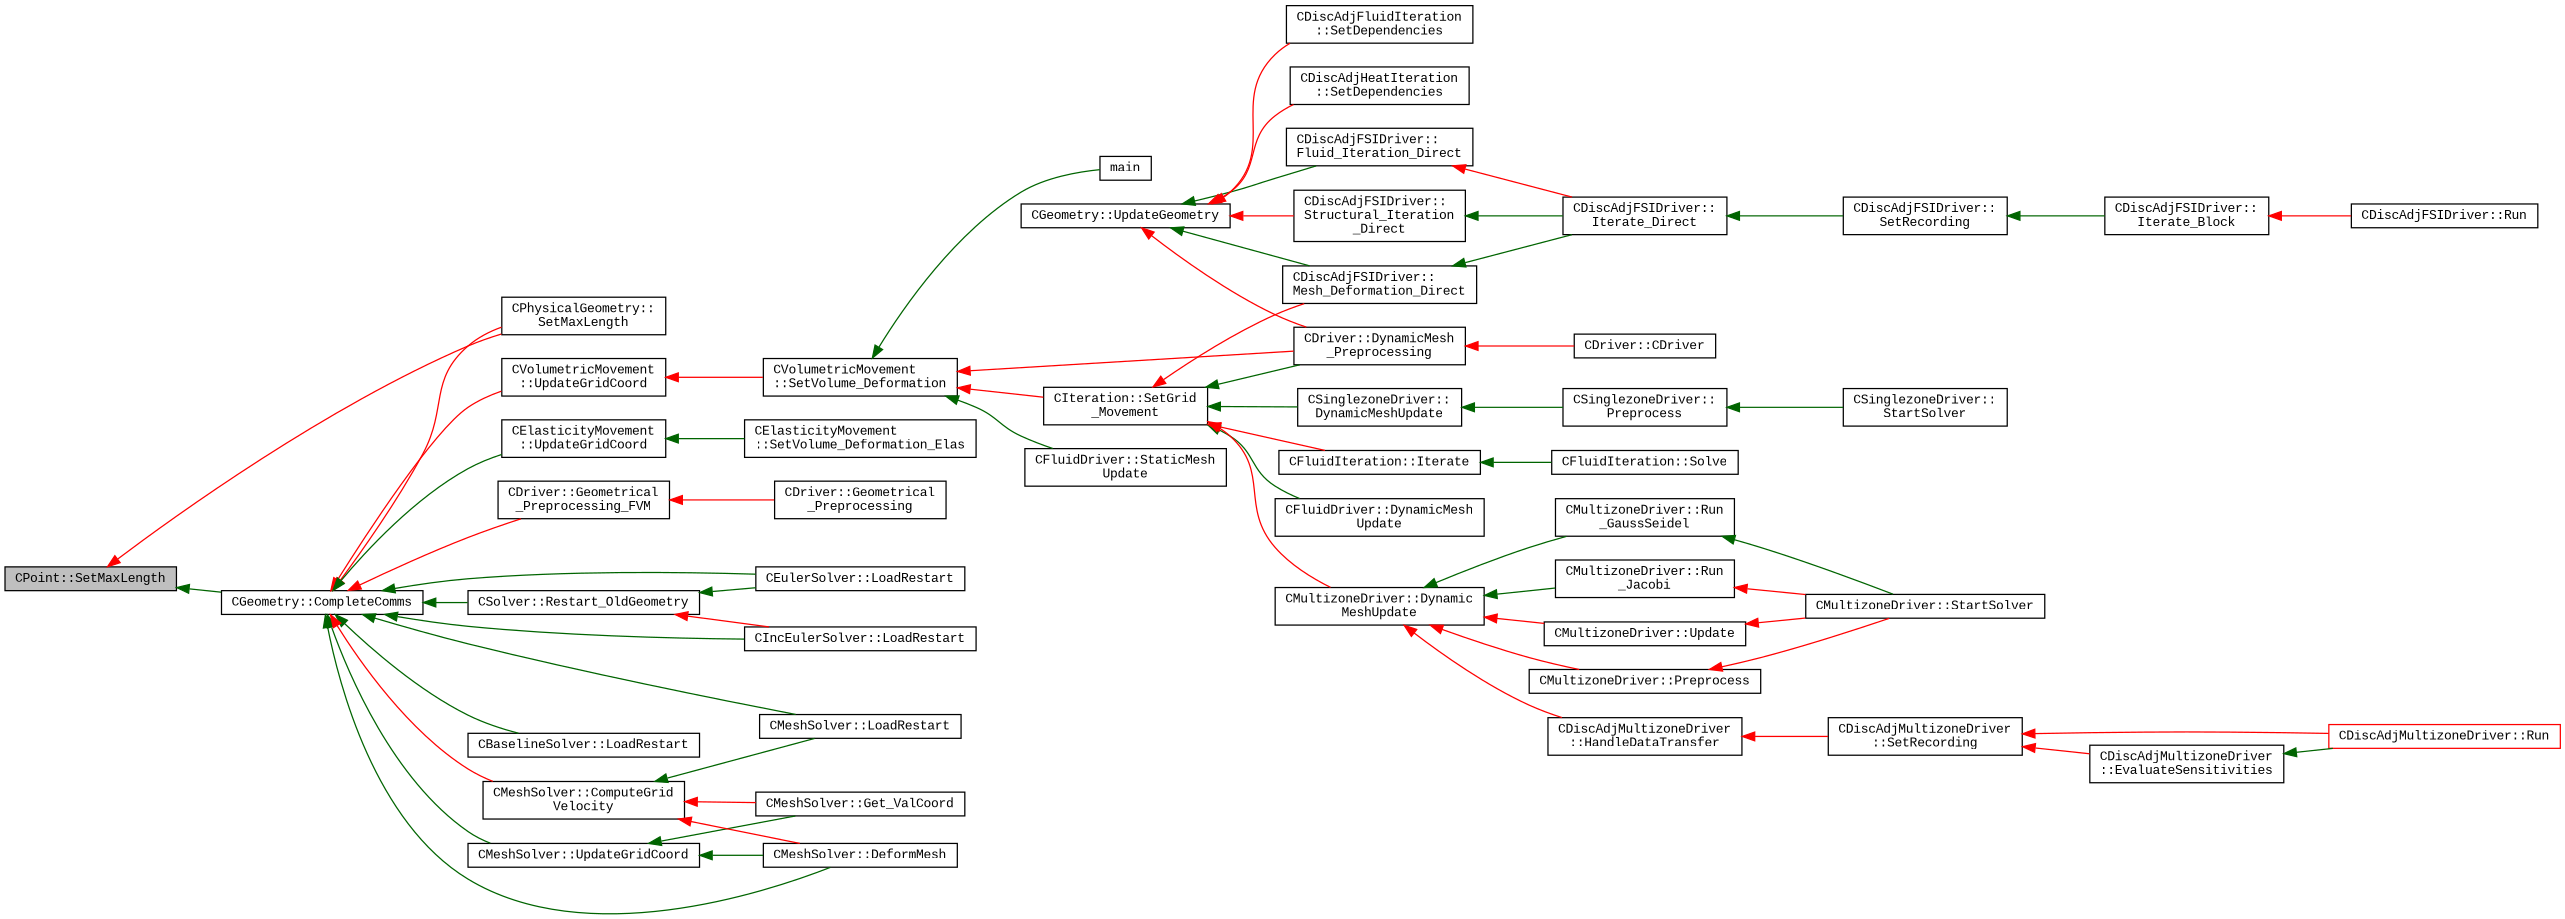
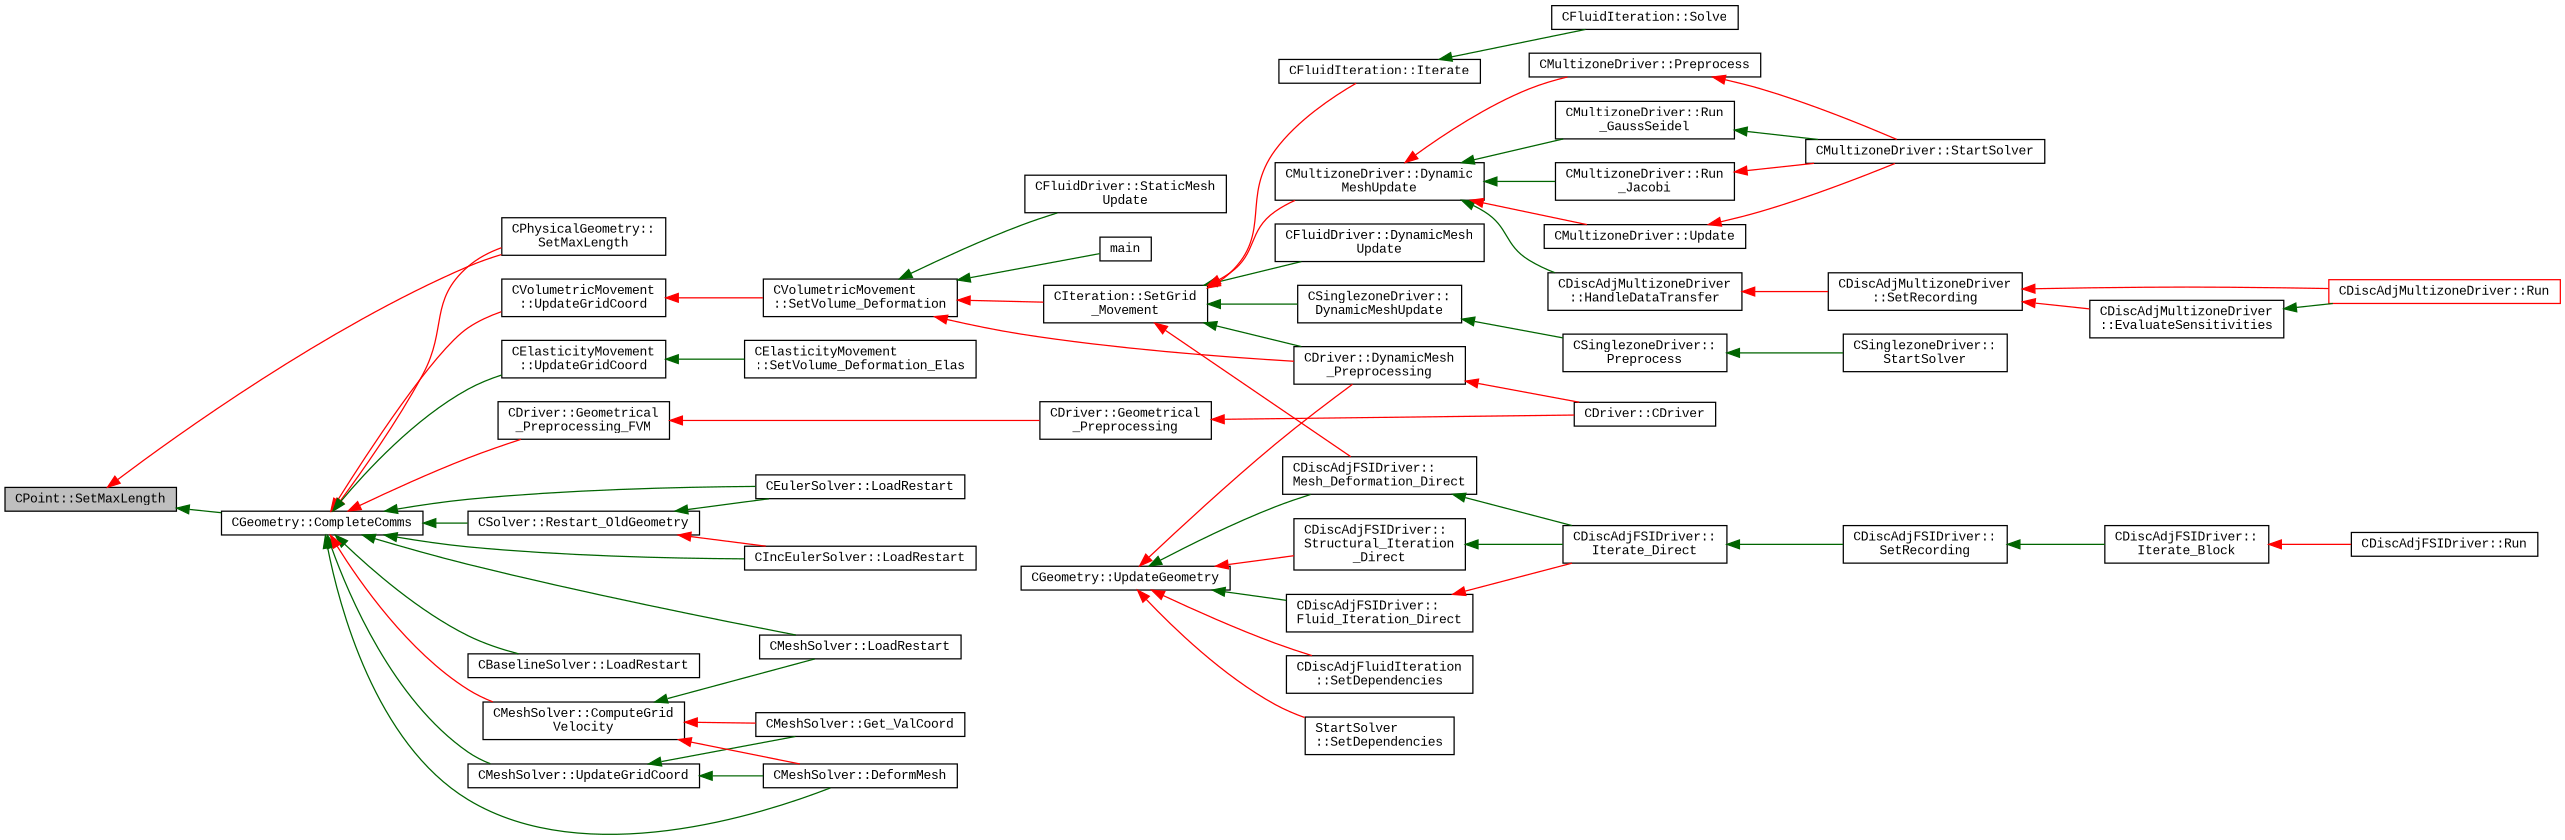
node "CDiscAdjHeatIteration ::SetDependencies": label "CDiscAdjHeatIteration ::SetDependencies" -> "StartSolver ::SetDependencies"
edge "CDriver::CDriver" -> "CDriver::Geometrical _Preprocessing": added
edge "CDiscAdjMultizoneDriver ::HandleDataTransfer" -> "CMultizoneDriver::Dynamic MeshUpdate": color red -> darkgreen
